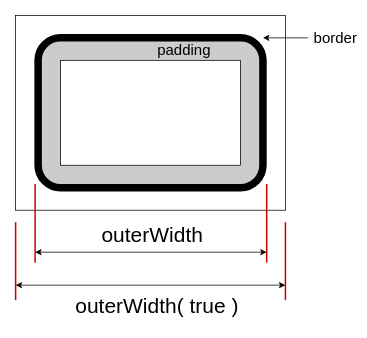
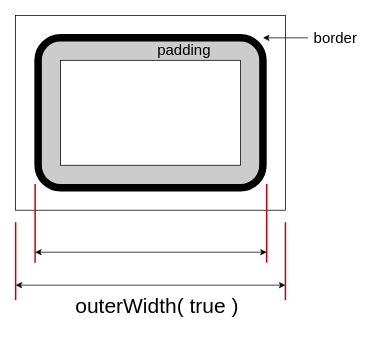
node "outerWidth": removed
